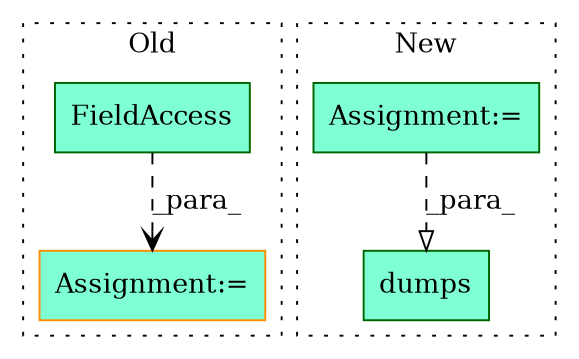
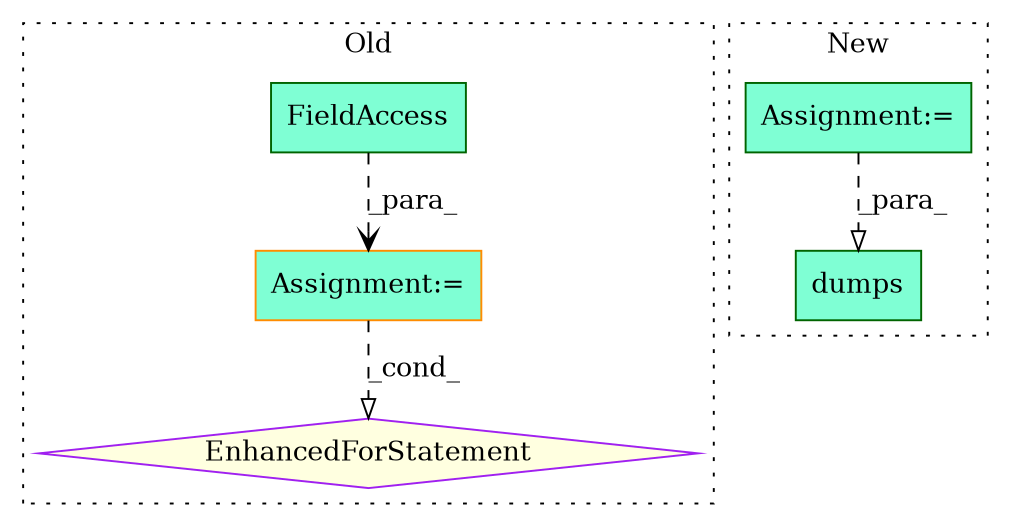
node "EnhancedForStatement": added
